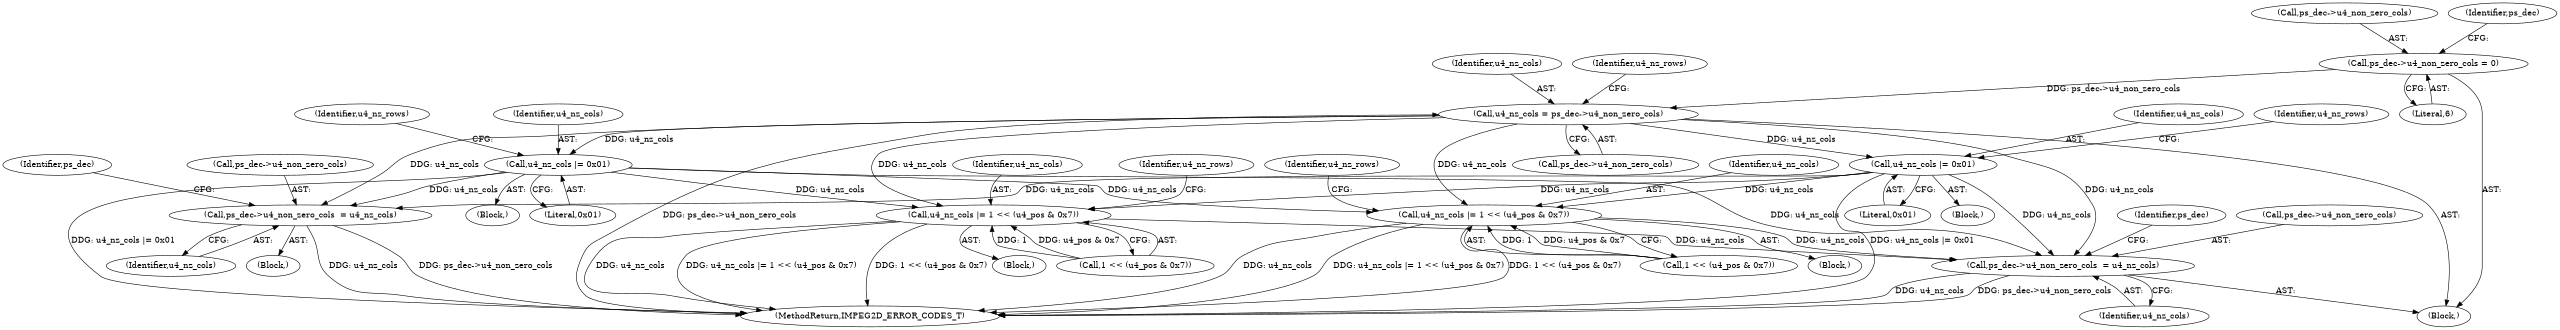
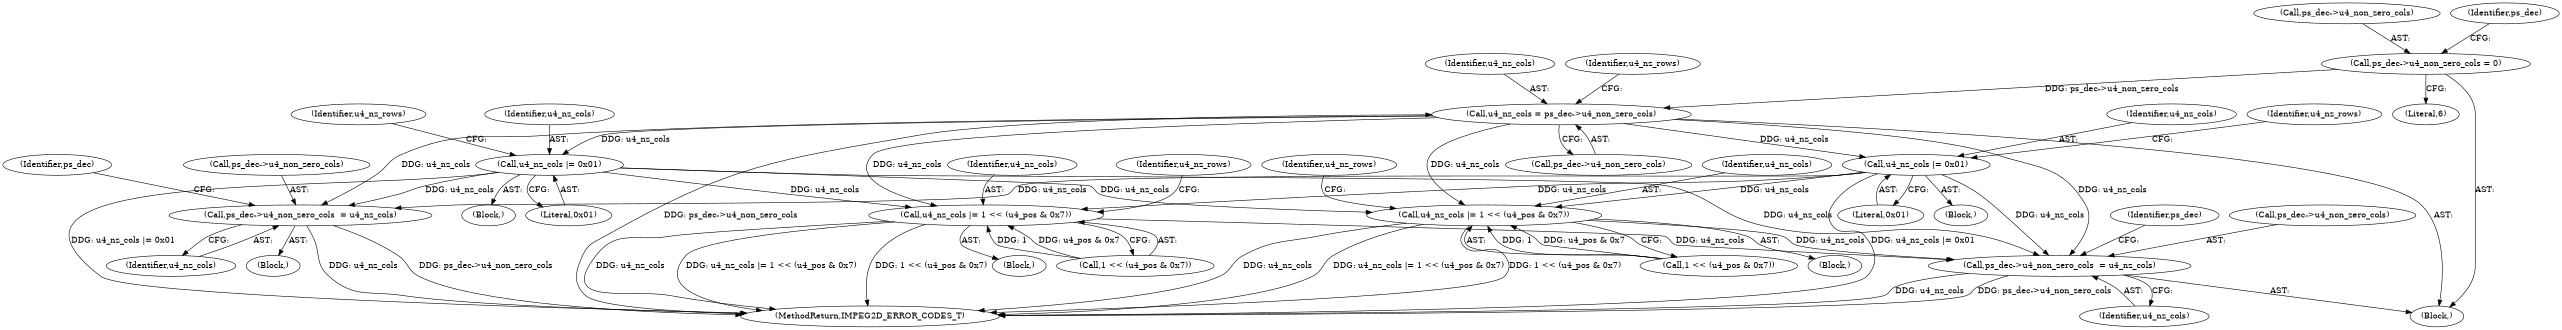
edge "(Literal,6)" -> "(Call,ps_dec->u4_non_zero_cols = 0)": removed, label "AST:"
